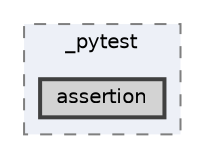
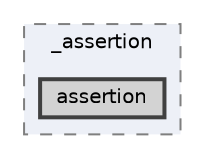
cluster "_pytest": label "_pytest" -> "_assertion"
